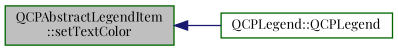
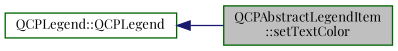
edge "QCPLegend::QCPLegend" -> "QCPAbstractLegendItem ::setTextColor": reversed
